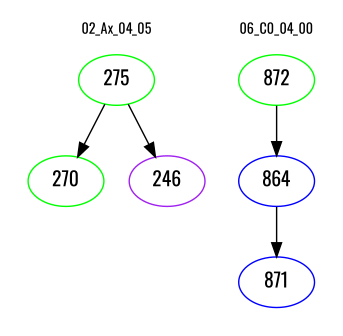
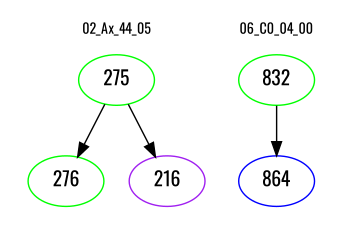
cluster "02_Ax_04_05": label "02_Ax_04_05" -> "02_Ax_44_05"
node "872": label "872" -> "832"
node "270": label "270" -> "276"
node "246": label "246" -> "216"
node "871": removed
